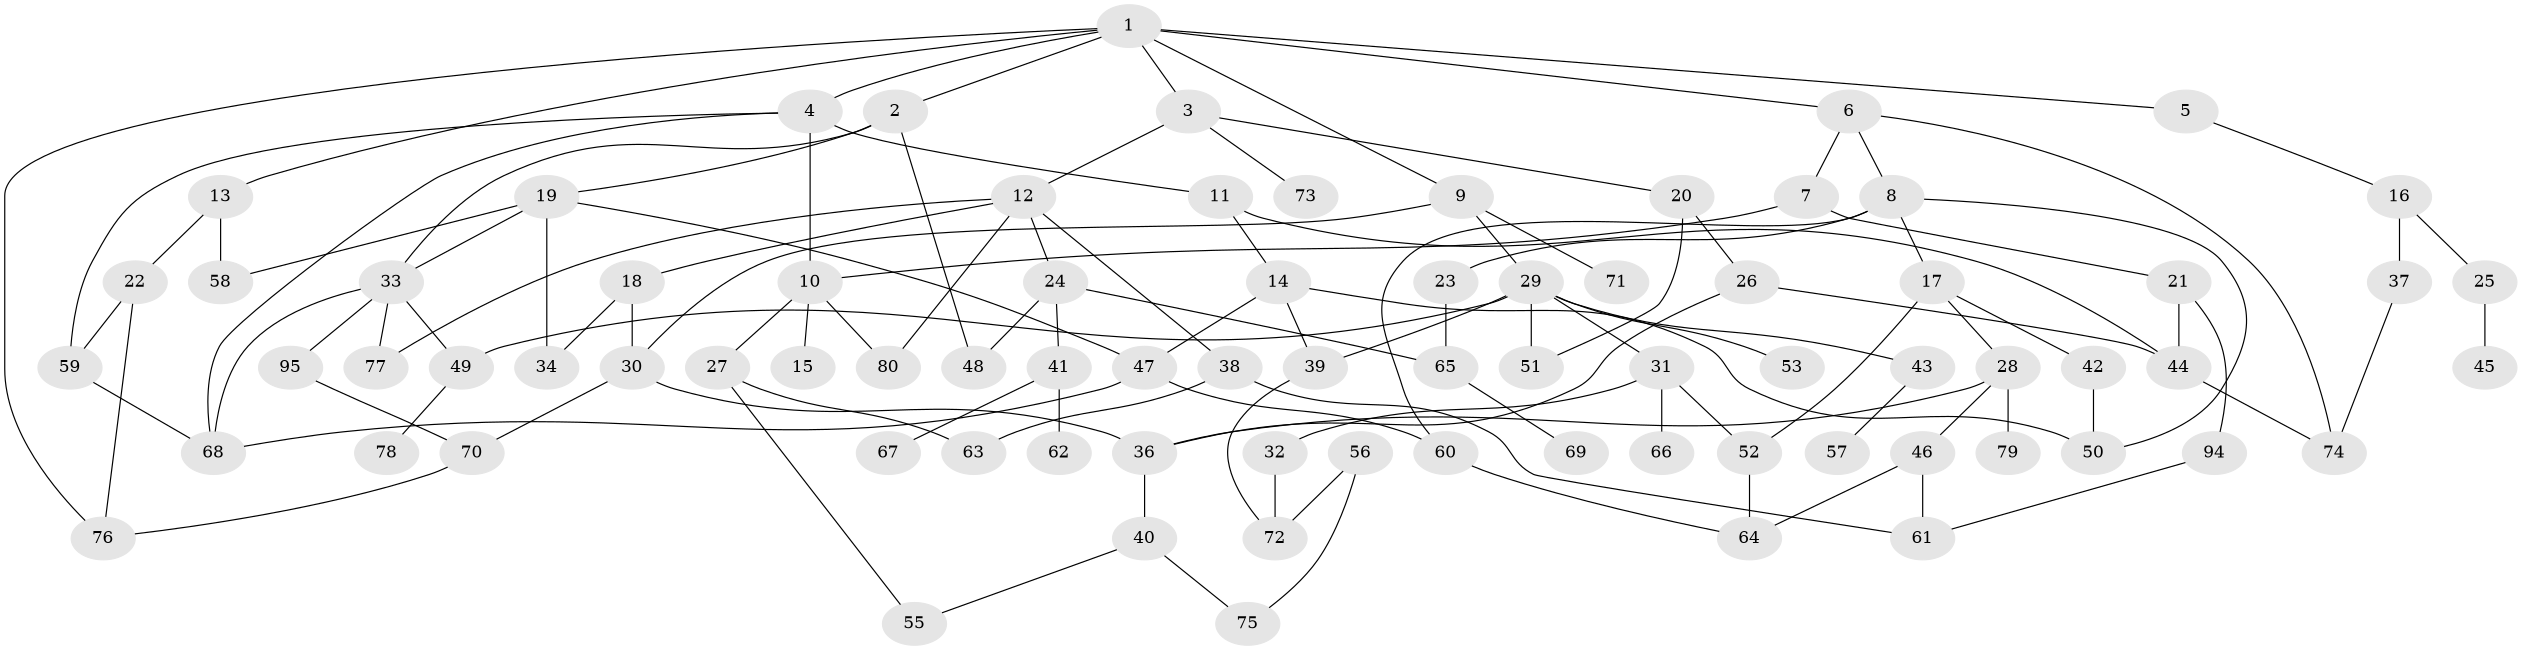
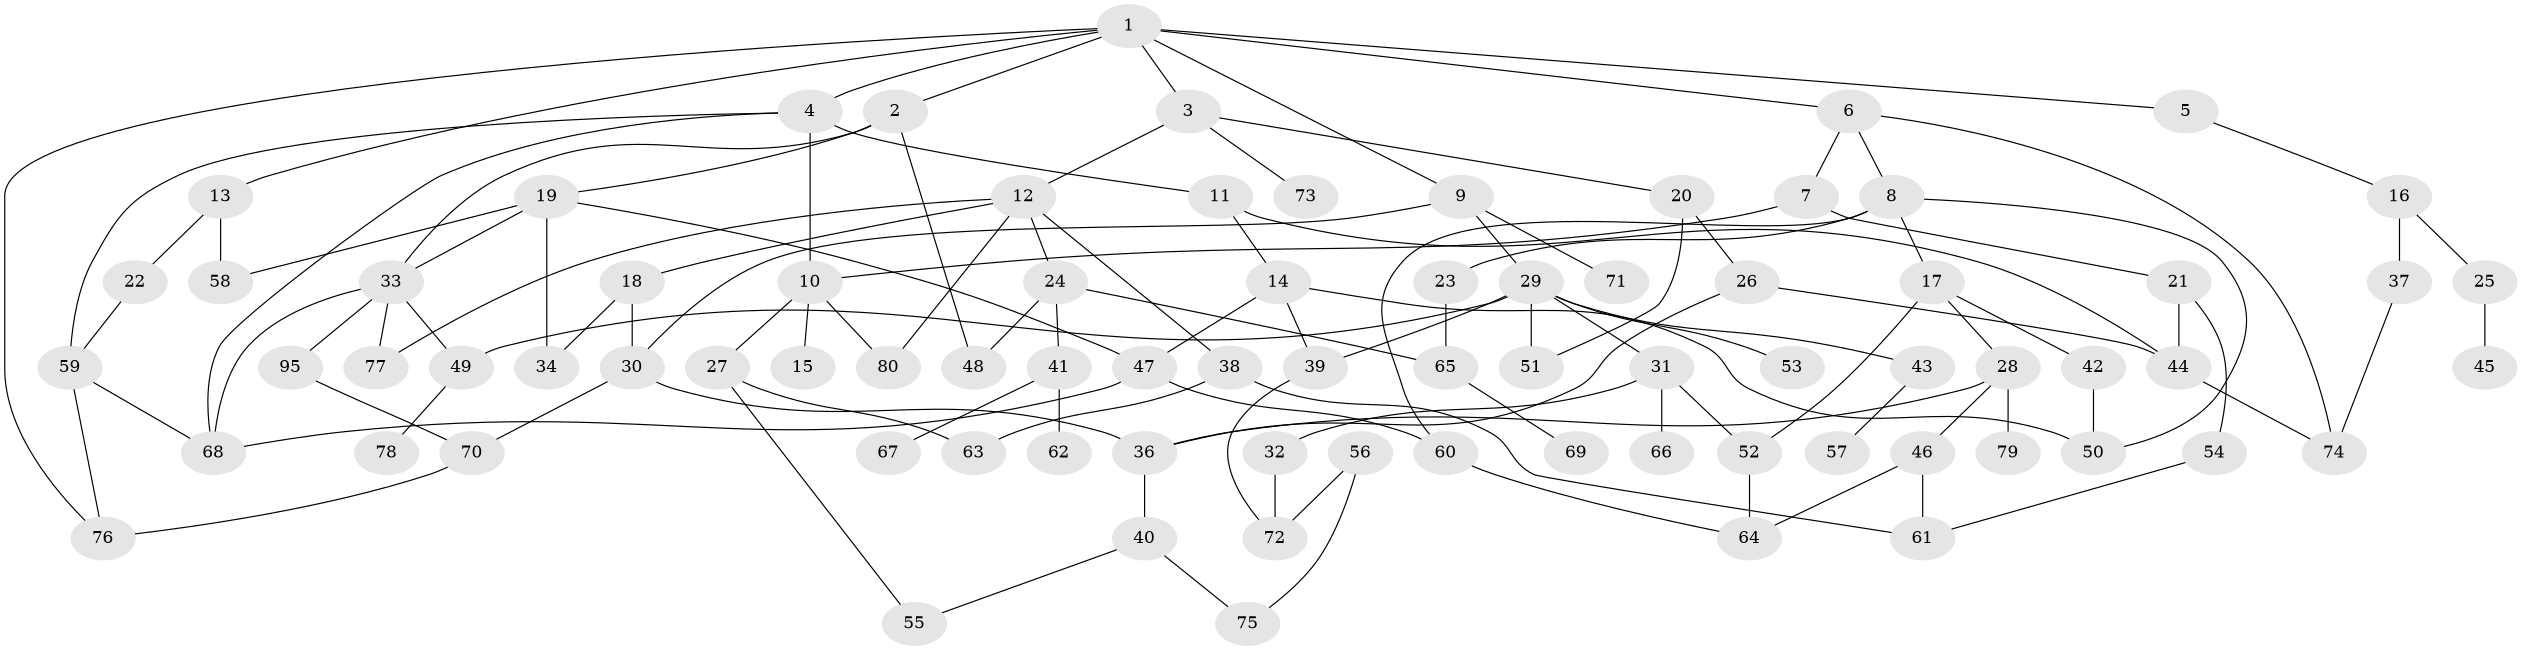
edge "22" -- "76": now "59" -- "76"
node "94": label "94" -> "54"
